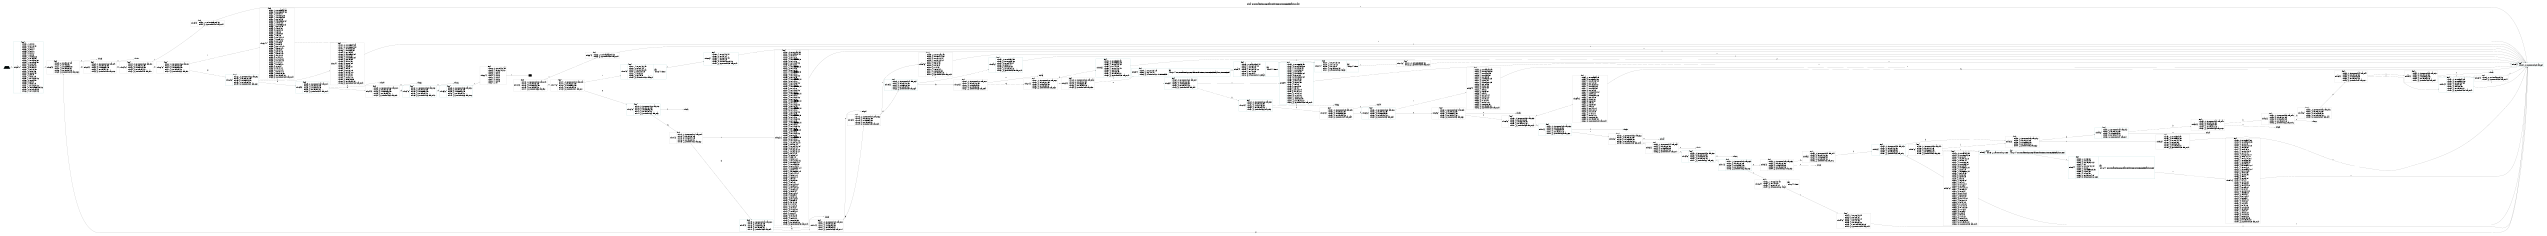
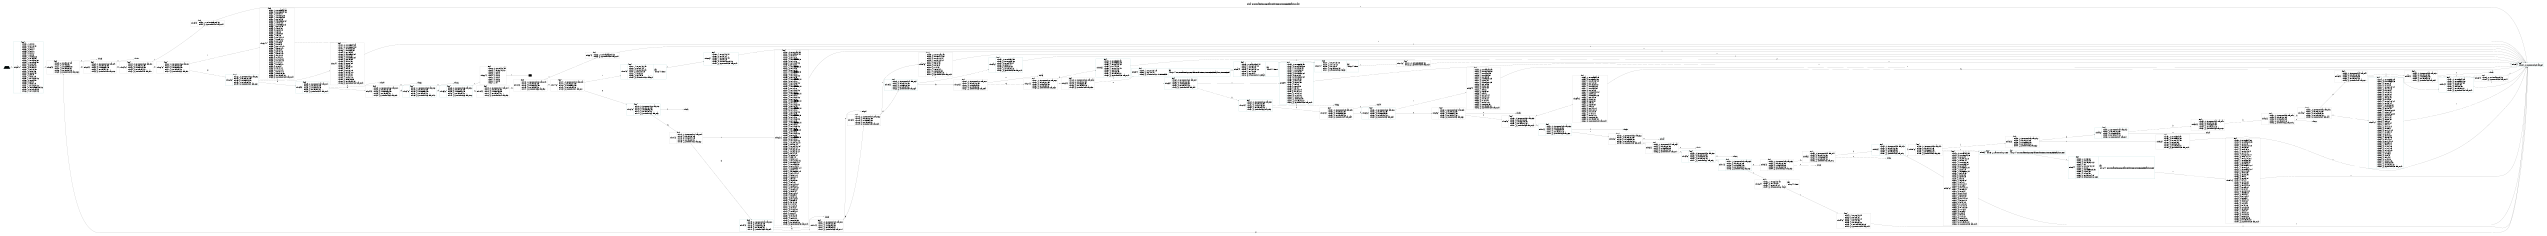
node "0x40170f [28]": added
node "0x40201a [181]": added
node "0x4026de": removed
edge "0x4019cb [28]" -> "0x401a03 [28]": now "0x4019cb [28]" -> "0x4019e7 [28]"
node "0x401cb8": added
